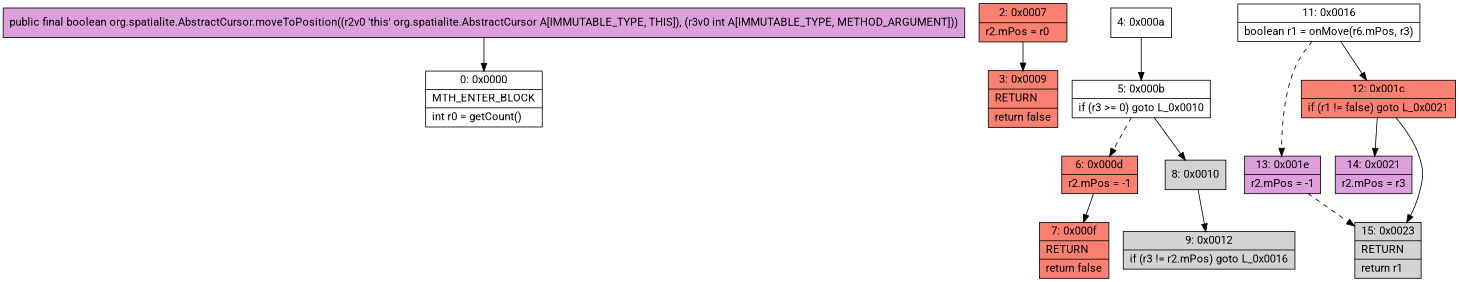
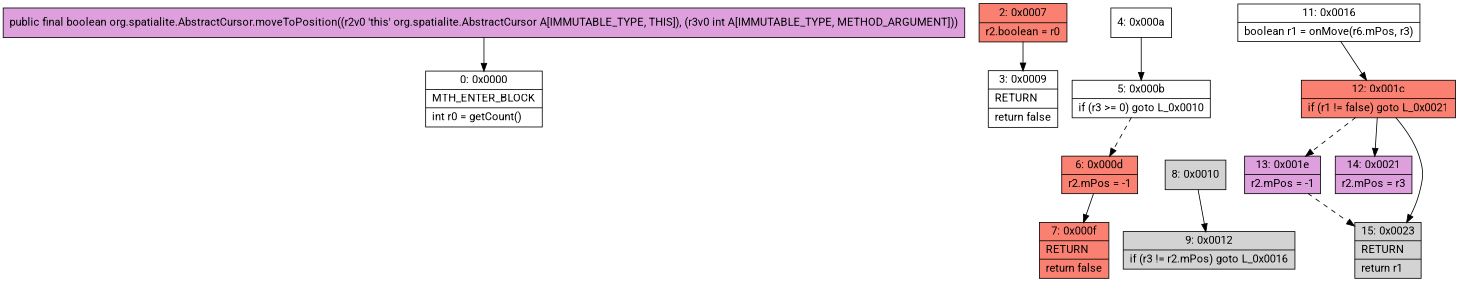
node "2: 0x0007": text "r2.mPos = r0" -> "r2.boolean = r0"
edge "11: 0x0016" -> "13: 0x001e": now "12: 0x001c" -> "13: 0x001e"
node "3: 0x0009": fillcolor salmon -> white
edge "5: 0x000b" -> "8: 0x0010": removed
